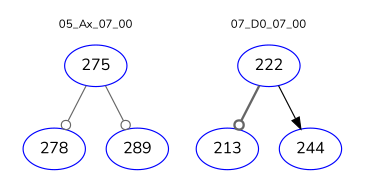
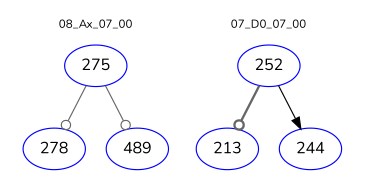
cluster "05_Ax_07_00": label "05_Ax_07_00" -> "08_Ax_07_00"
node "222": label "222" -> "252"
node "289": label "289" -> "489"
